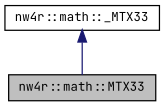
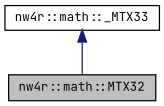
node "nw4r::math::MTX33": label "nw4r::math::MTX33" -> "nw4r::math::MTX32"
